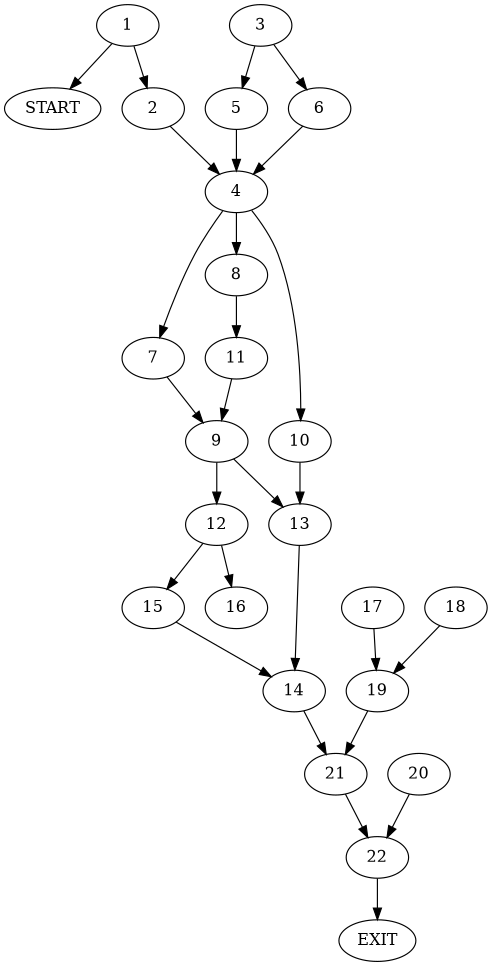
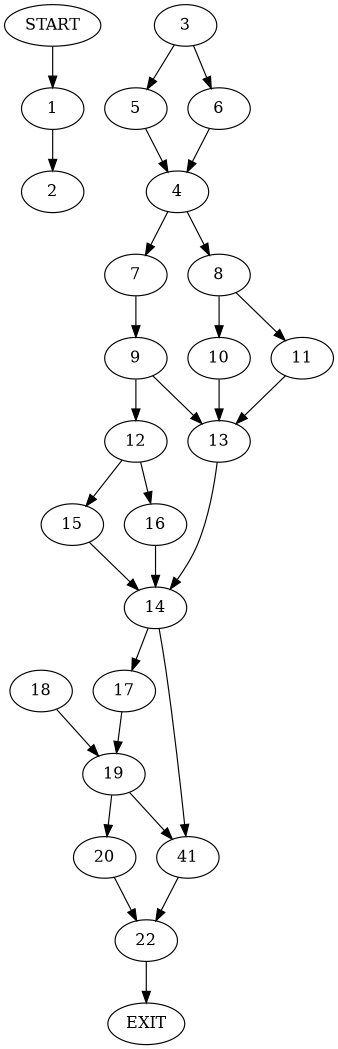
edge "1" -> "START": reversed
edge "2" -> "4": removed
edge "4" -> "10": now "8" -> "10"
edge "11" -> "9": now "11" -> "13"
edge "16" -> "14": added
edge "14" -> "17": added
node "21": label "21" -> "41"
edge "19" -> "20": added
